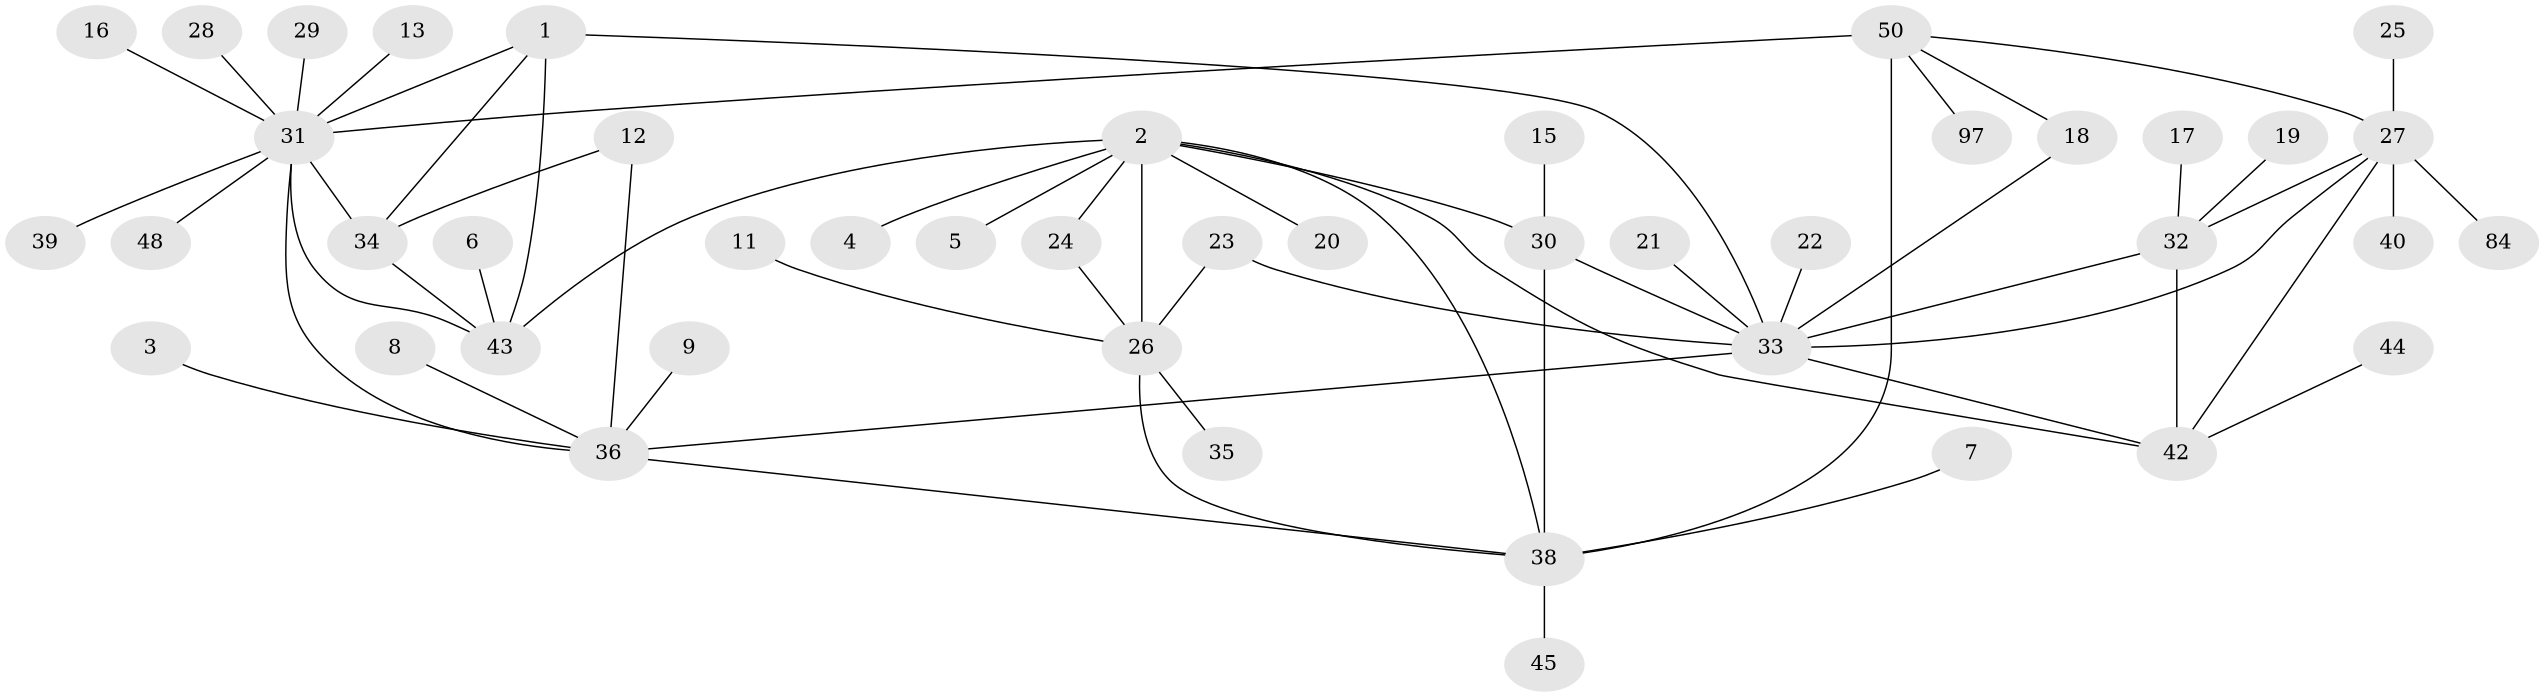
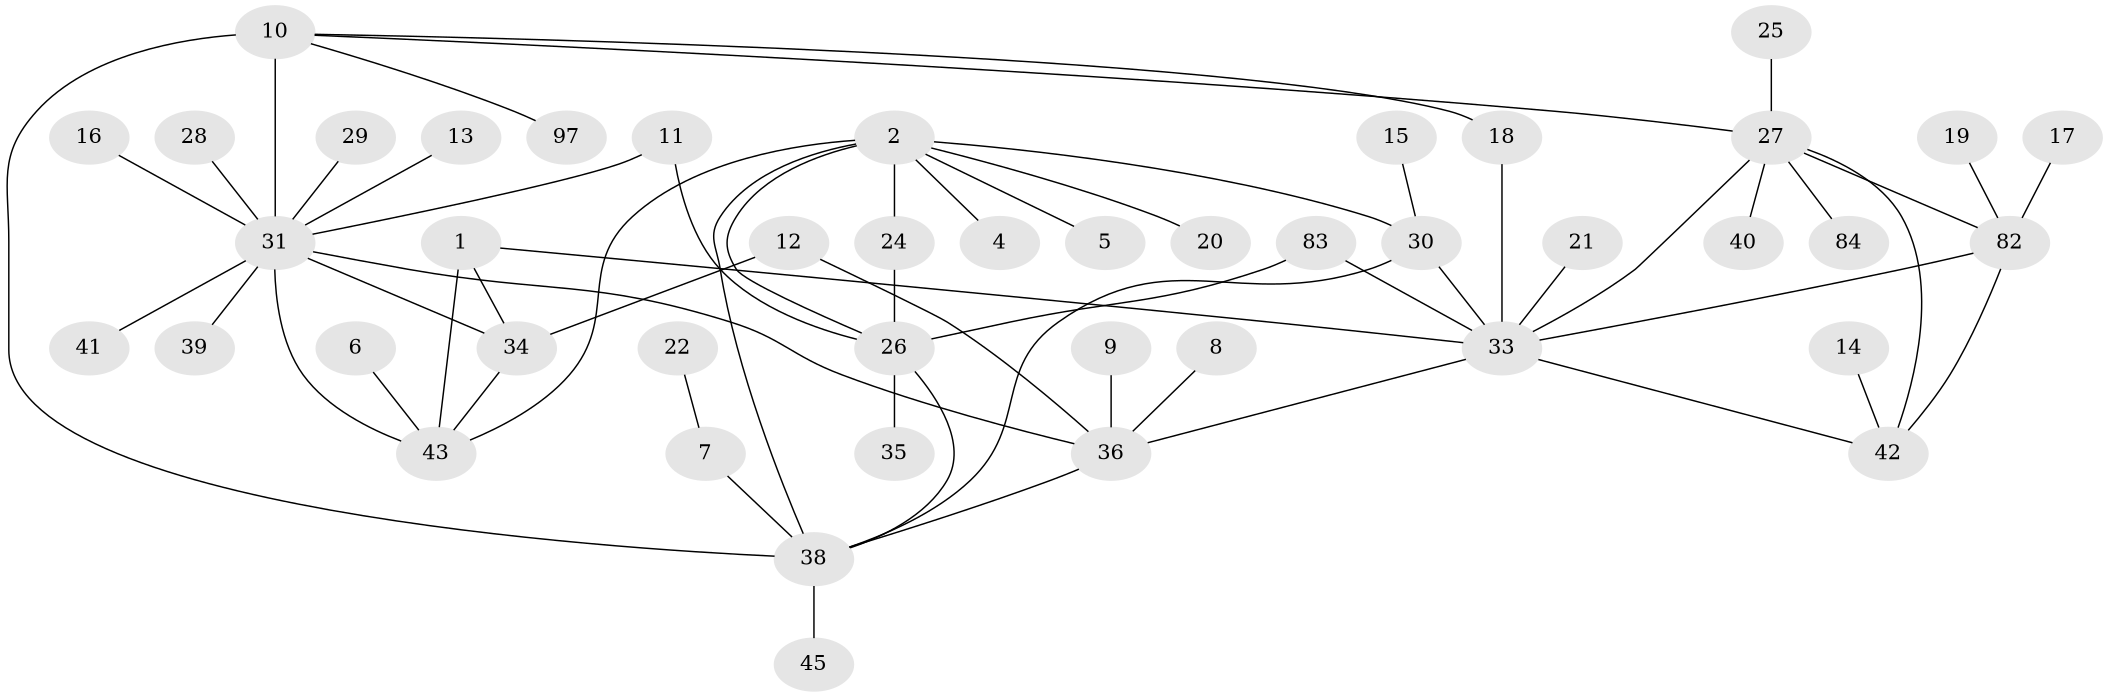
node "50": label "50" -> "10"
edge "1" -- "31": now "11" -- "31"
node "48": label "48" -> "41"
node "23": label "23" -> "83"
node "32": label "32" -> "82"
edge "22" -- "33": now "22" -- "7"
node "3": removed
edge "2" -- "42": removed
node "44": label "44" -> "14"
